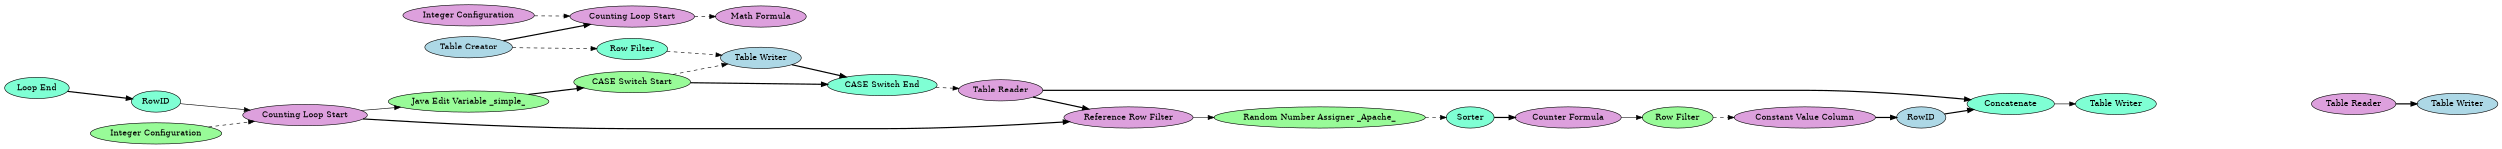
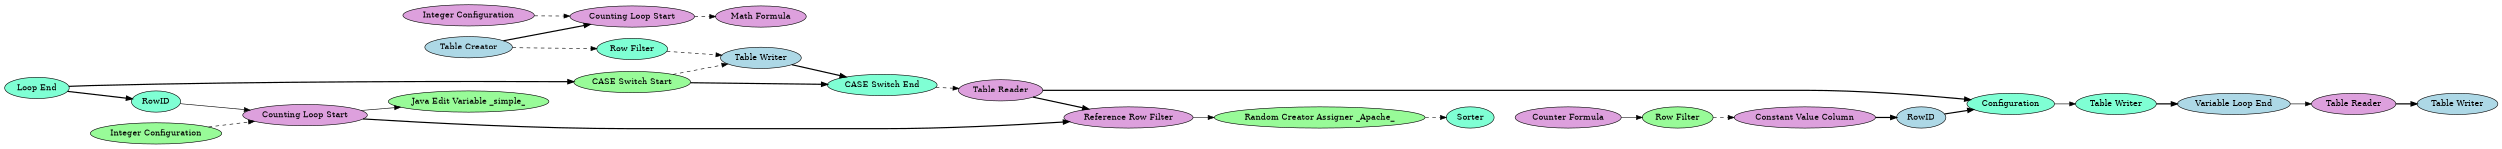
edge "Java Edit Variable _simple_" -> "CASE Switch Start": now "Loop End" -> "CASE Switch Start"
node "Concatenate": label "Concatenate" -> "Configuration"
node "Variable Loop End": added
node "Random Number Assigner _Apache_": label "Random Number Assigner _Apache_" -> "Random Creator Assigner _Apache_"
edge "Sorter" -> "Counter Formula": removed
